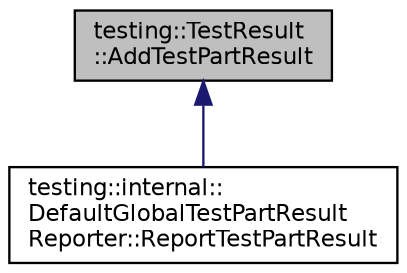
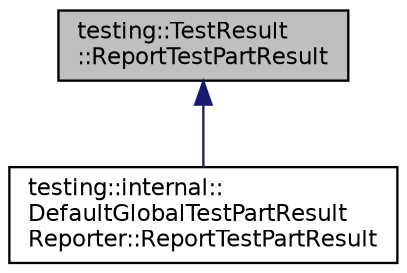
node "testing::TestResult ::AddTestPartResult": label "testing::TestResult ::AddTestPartResult" -> "testing::TestResult ::ReportTestPartResult"
